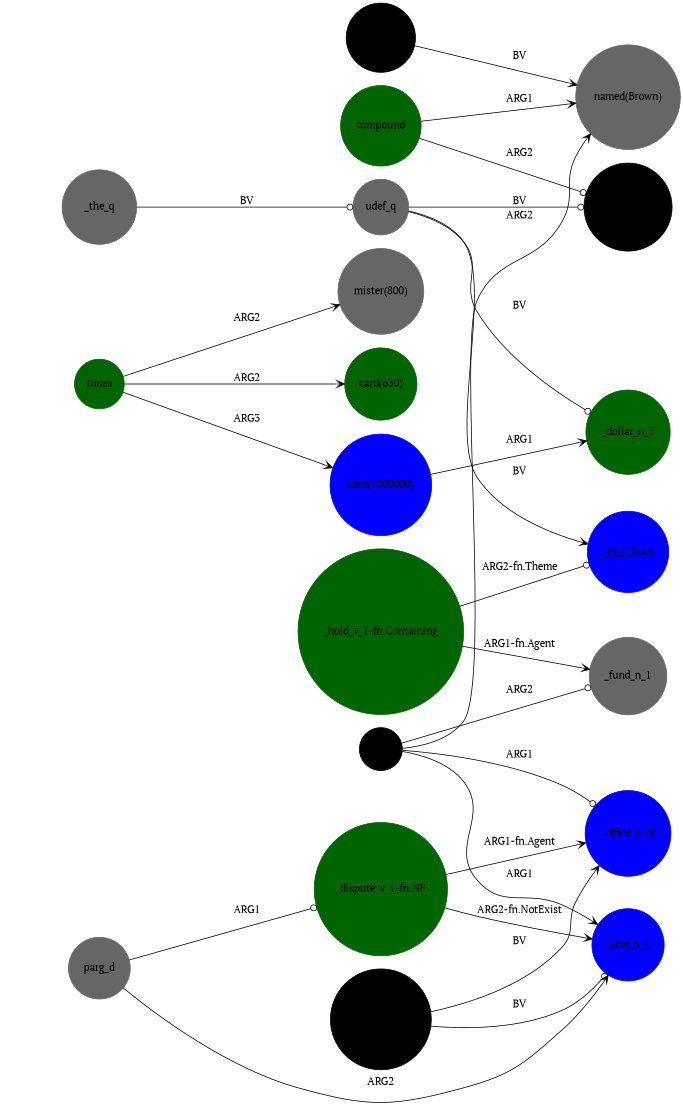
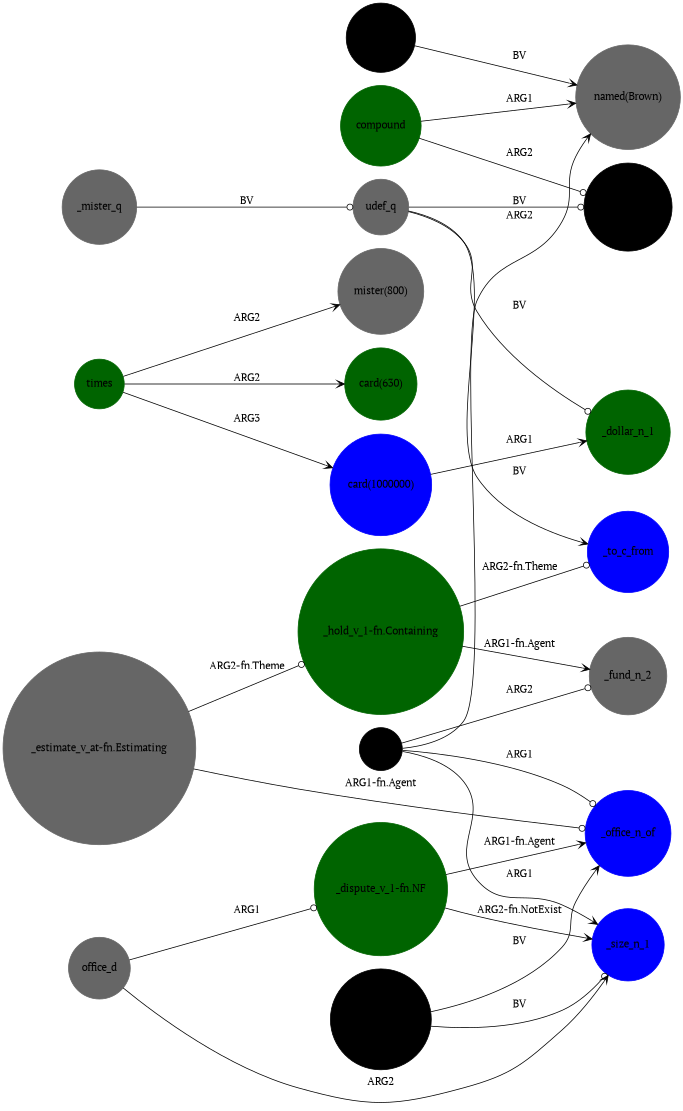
node "_the_q": label "_the_q" -> "_mister_q"
node "_fund_n_1": label "_fund_n_1" -> "_fund_n_2"
node "_estimate_v_at-fn.Estimating": added
node "parg_d": label "parg_d" -> "office_d"
